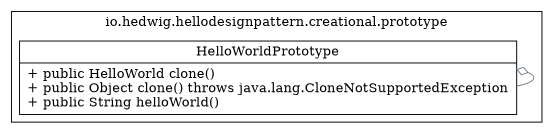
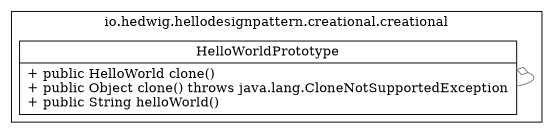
cluster "io.hedwig.hellodesignpattern.creational.prototype": label "io.hedwig.hellodesignpattern.creational.prototype" -> "io.hedwig.hellodesignpattern.creational.creational"
